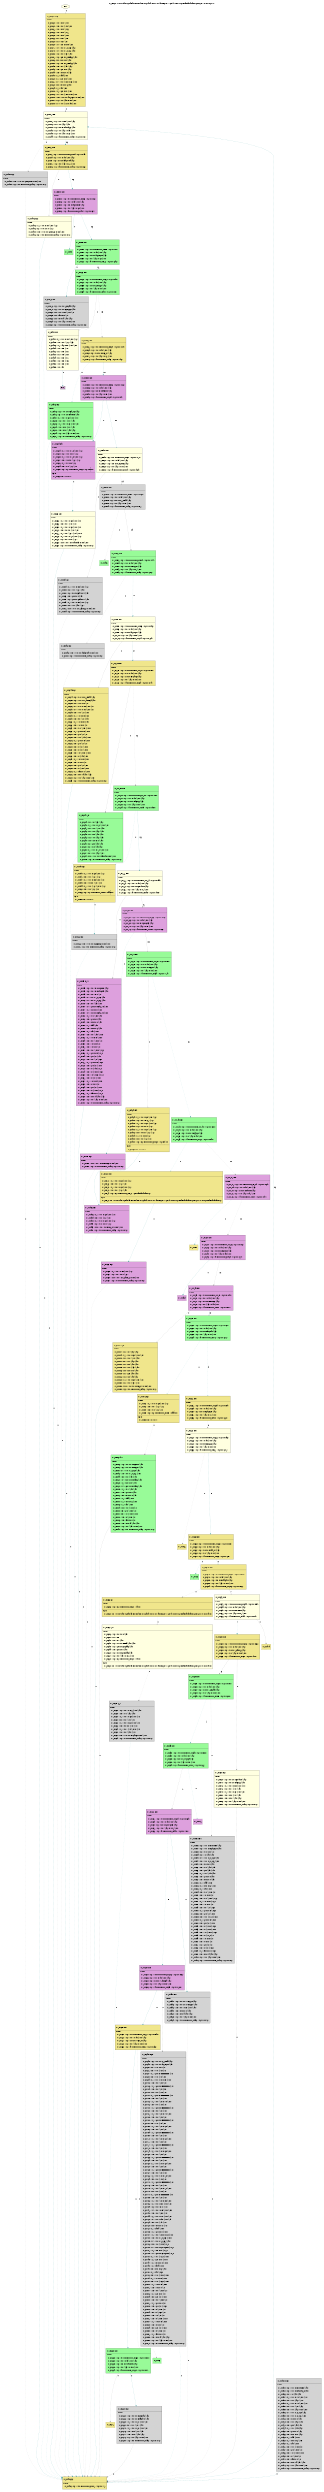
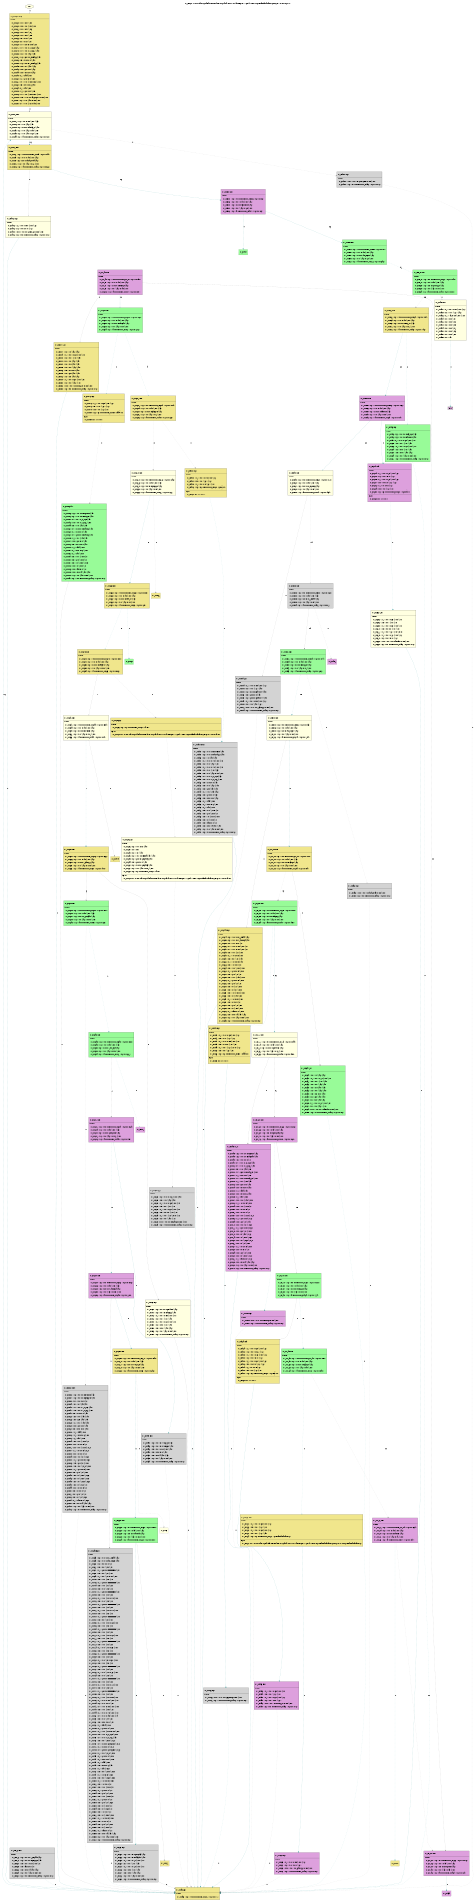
edge "0x40132c [28]" -> "0x401846 [30]": removed, label "1"
node "0x40190b [16]": added
node "0x401e34": fillcolor palegreen -> plum
edge "0x4014d0 [28]" -> "0x4014ec [28]": reversed
node "0x401cf5": fillcolor palegreen -> lightyellow
